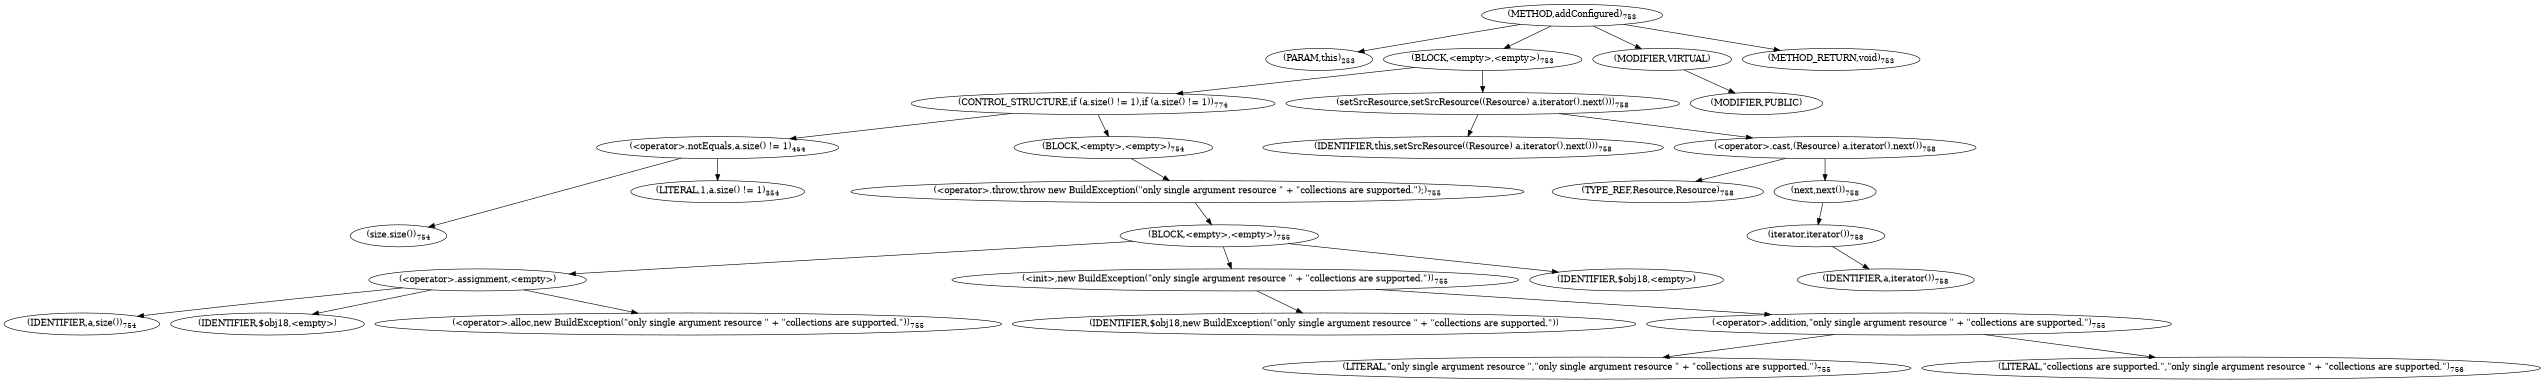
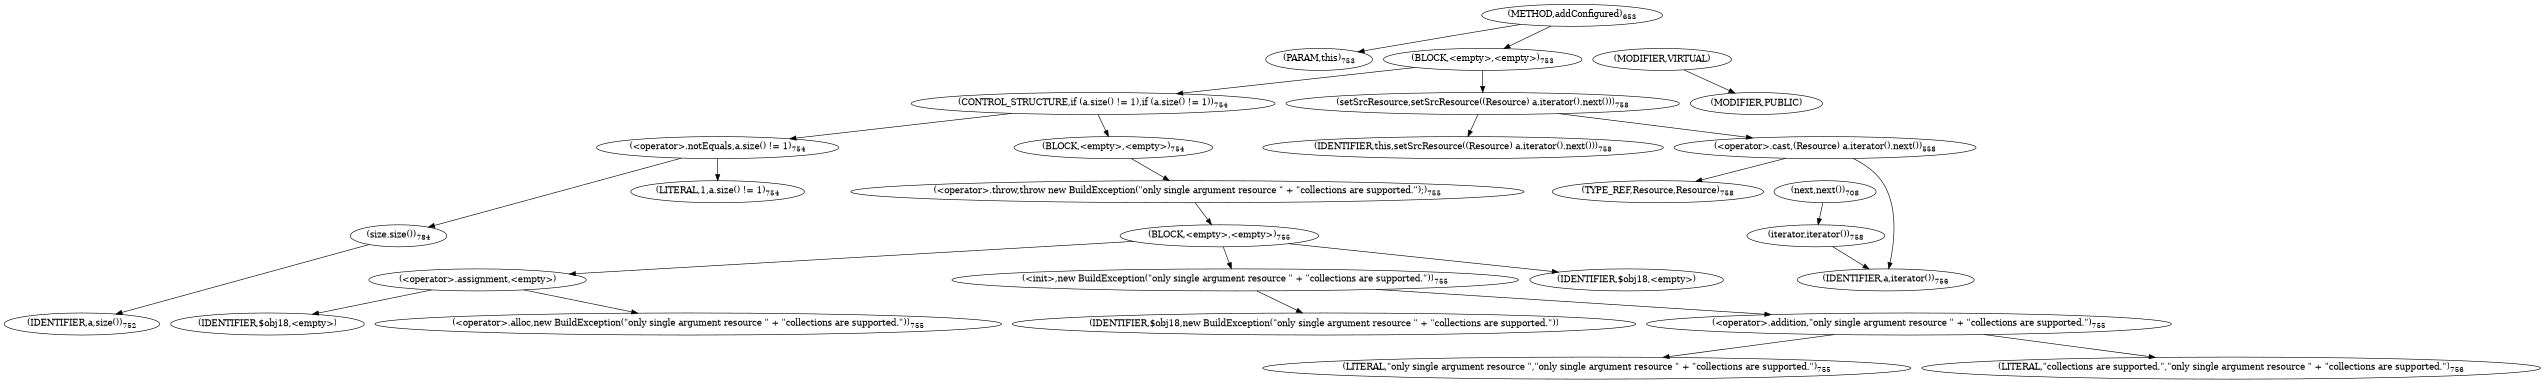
node "(METHOD,addConfigured)": text "753" -> "653"
edge "(METHOD,addConfigured)" -> "(MODIFIER,VIRTUAL)": removed
node "(PARAM,this)": text "253" -> "753"
node "(METHOD_RETURN,void)": removed
node "(CONTROL_STRUCTURE,if (a.size() != 1),if (a.size() != 1))": text "774" -> "754"
node "(<operator>.notEquals,a.size() != 1)": text "454" -> "754"
node "(<operator>.cast,(Resource) a.iterator().next())": text "758" -> "558"
edge "(<operator>.cast,(Resource) a.iterator().next())" -> "(next,next())": now "(<operator>.cast,(Resource) a.iterator().next())" -> "(IDENTIFIER,a,iterator())"
node "(LITERAL,1,a.size() != 1)": text "354" -> "754"
node "(next,next())": text "758" -> "708"
node "(size,size())": text "754" -> "784"
node "(IDENTIFIER,a,iterator())": text "758" -> "756"
edge "(<operator>.assignment,<empty>)" -> "(IDENTIFIER,a,size())": now "(size,size())" -> "(IDENTIFIER,a,size())"
node "(IDENTIFIER,a,size())": text "754" -> "752"
